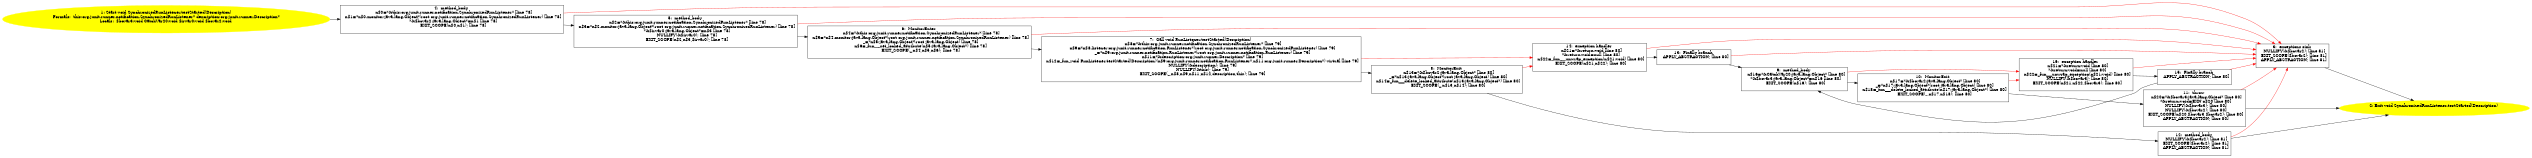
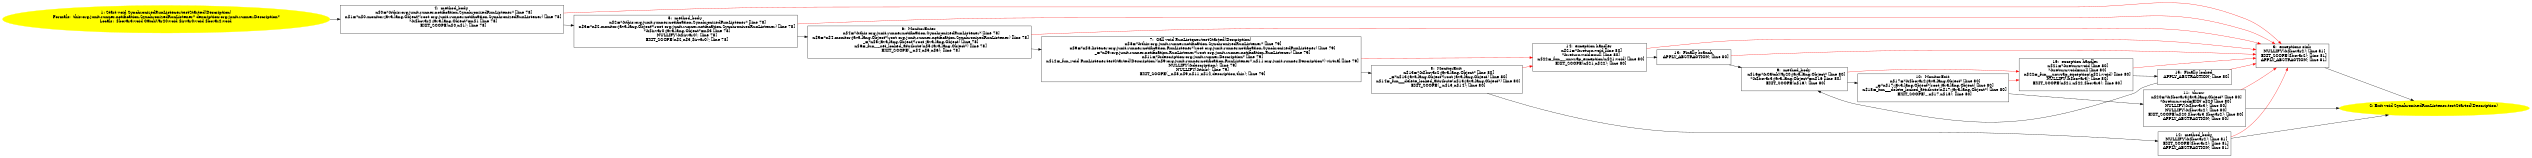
node "15:  Finally branch APPLY_ABSTRACTION; [line 80]": label "15:  Finally branch APPLY_ABSTRACTION; [line 80]" -> "15:  Finally locked APPLY_ABSTRACTION; [line 80]"
